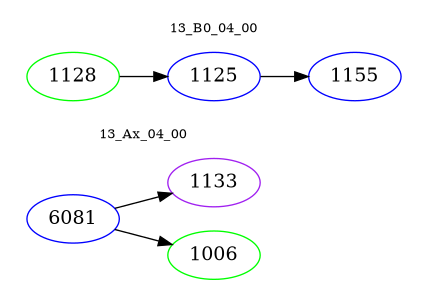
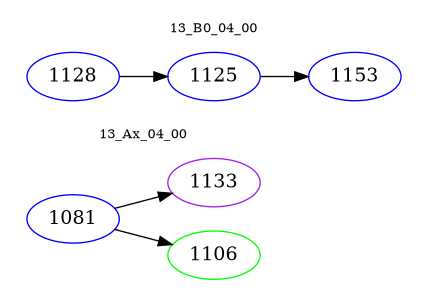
node "1128": color green -> blue
node "1155": label "1155" -> "1153"
node "6081": label "6081" -> "1081"
node "1006": label "1006" -> "1106"
